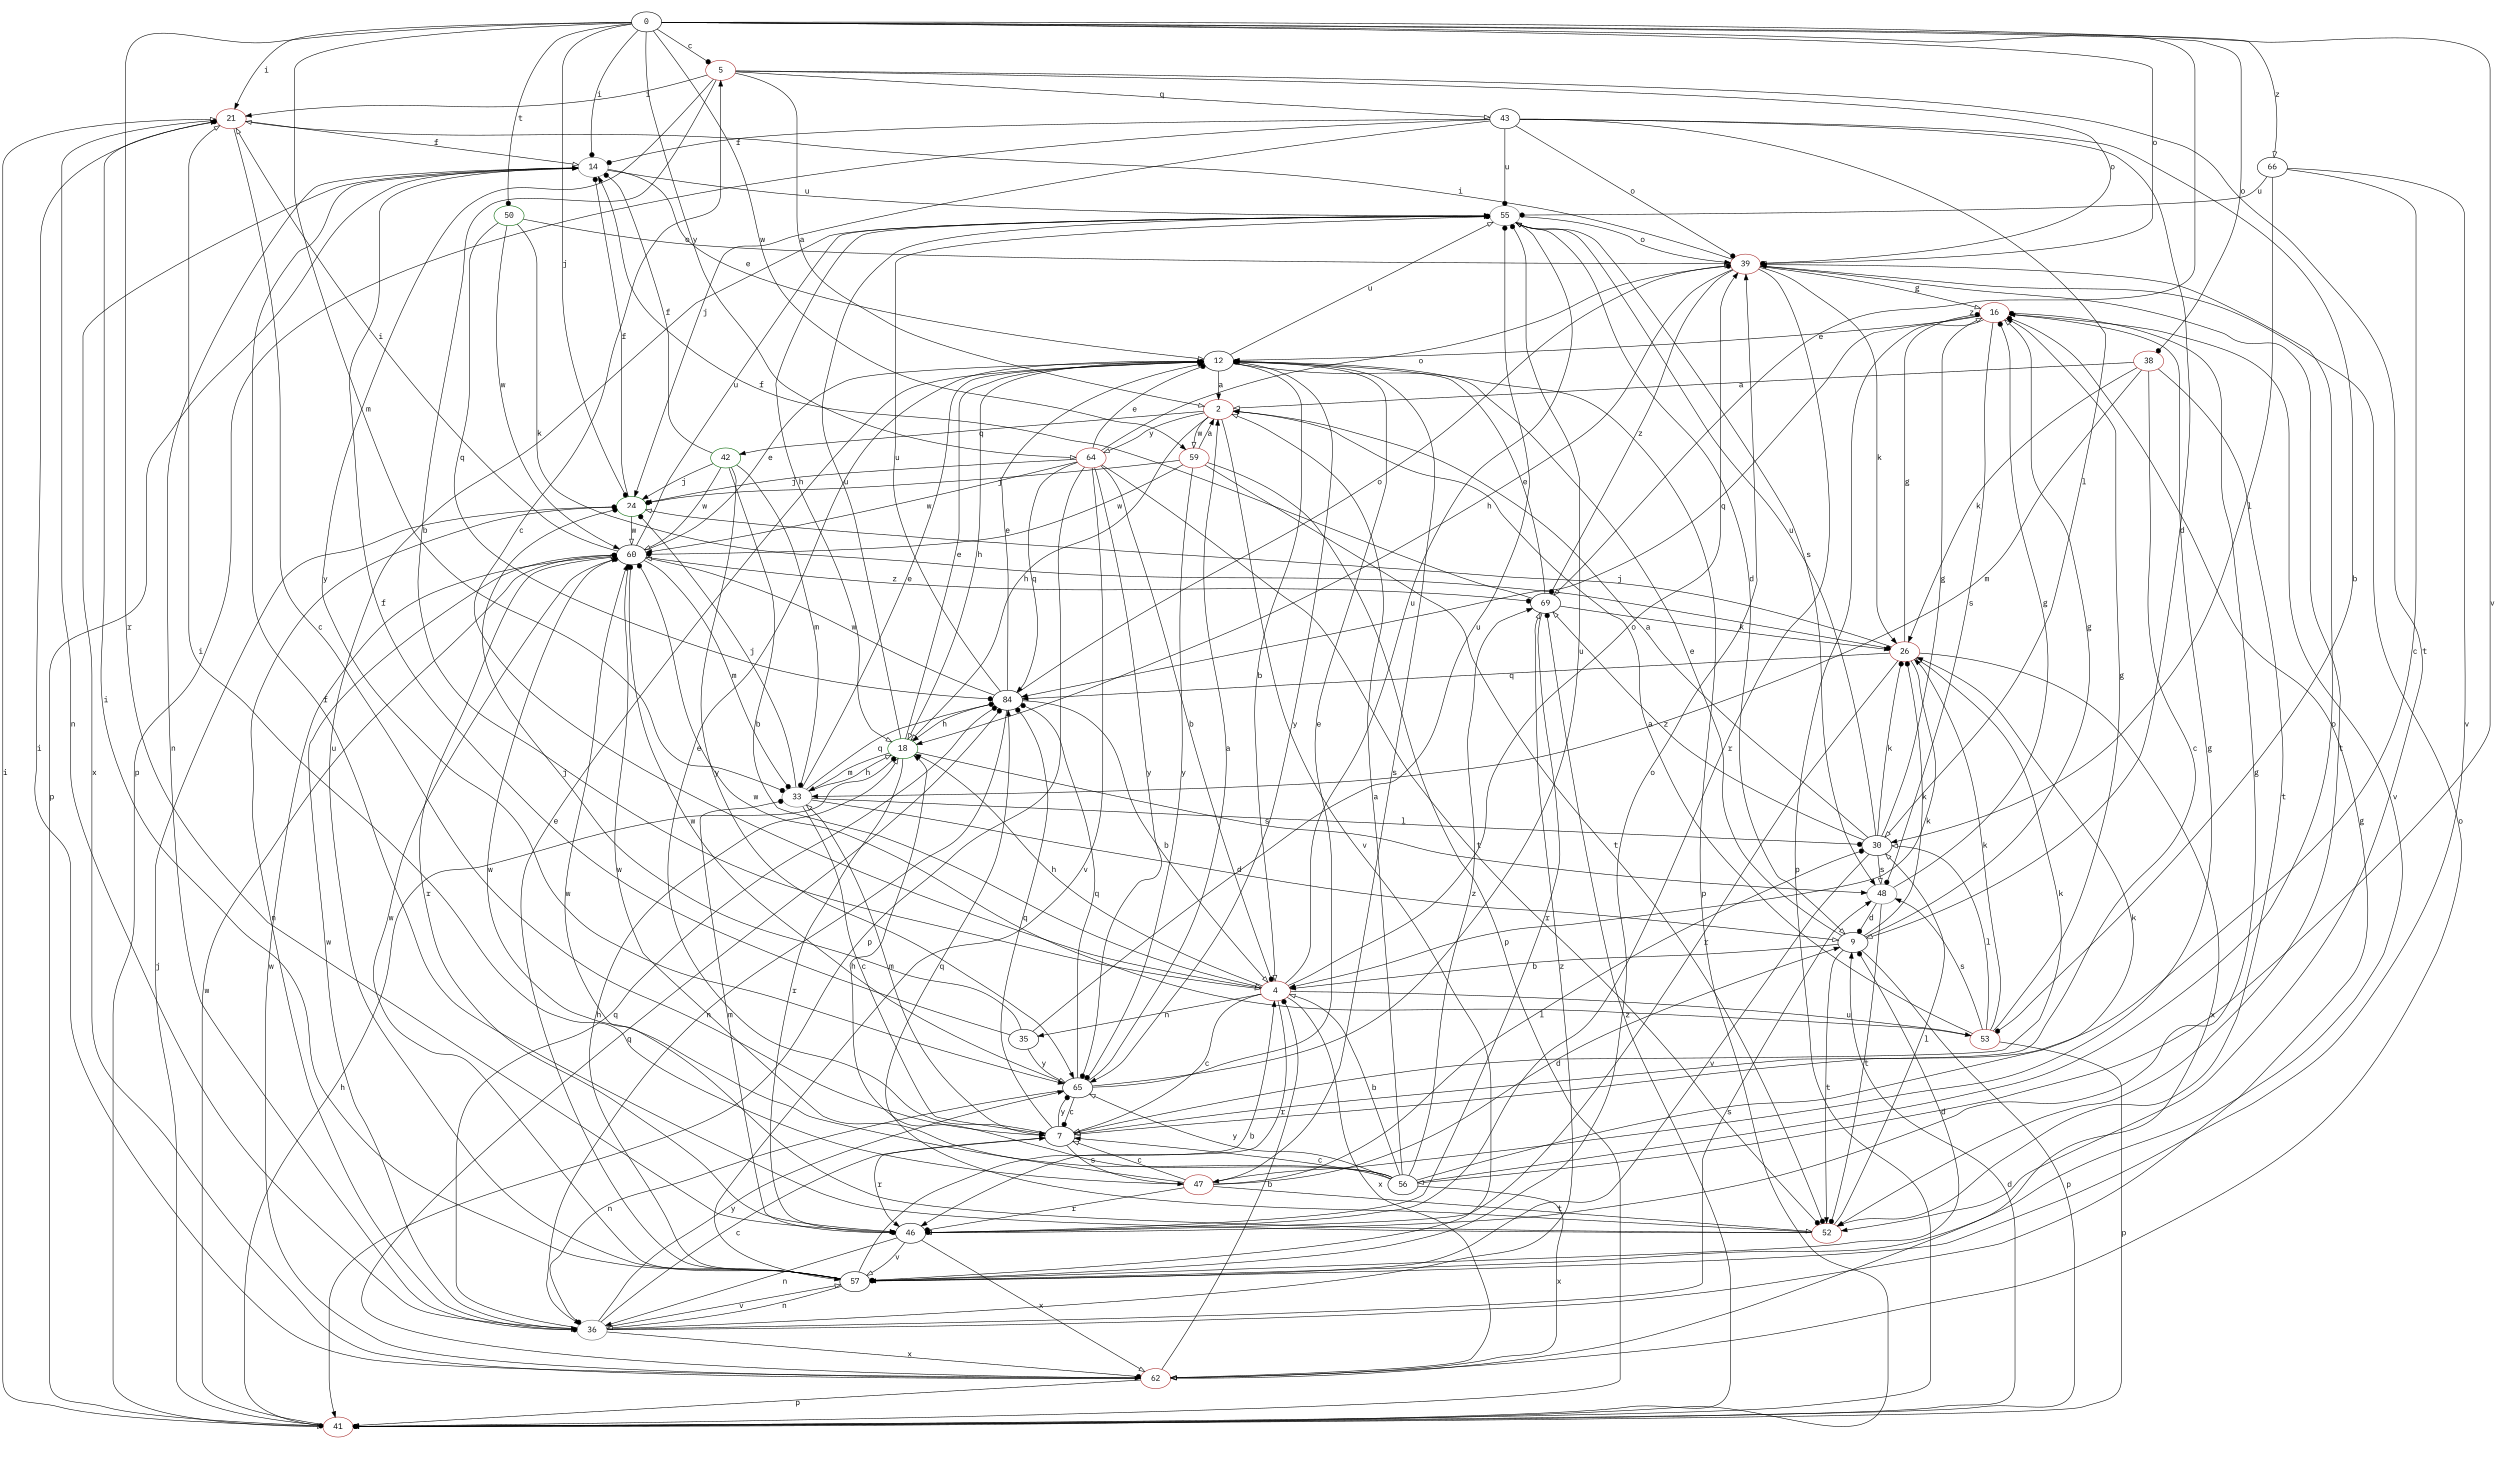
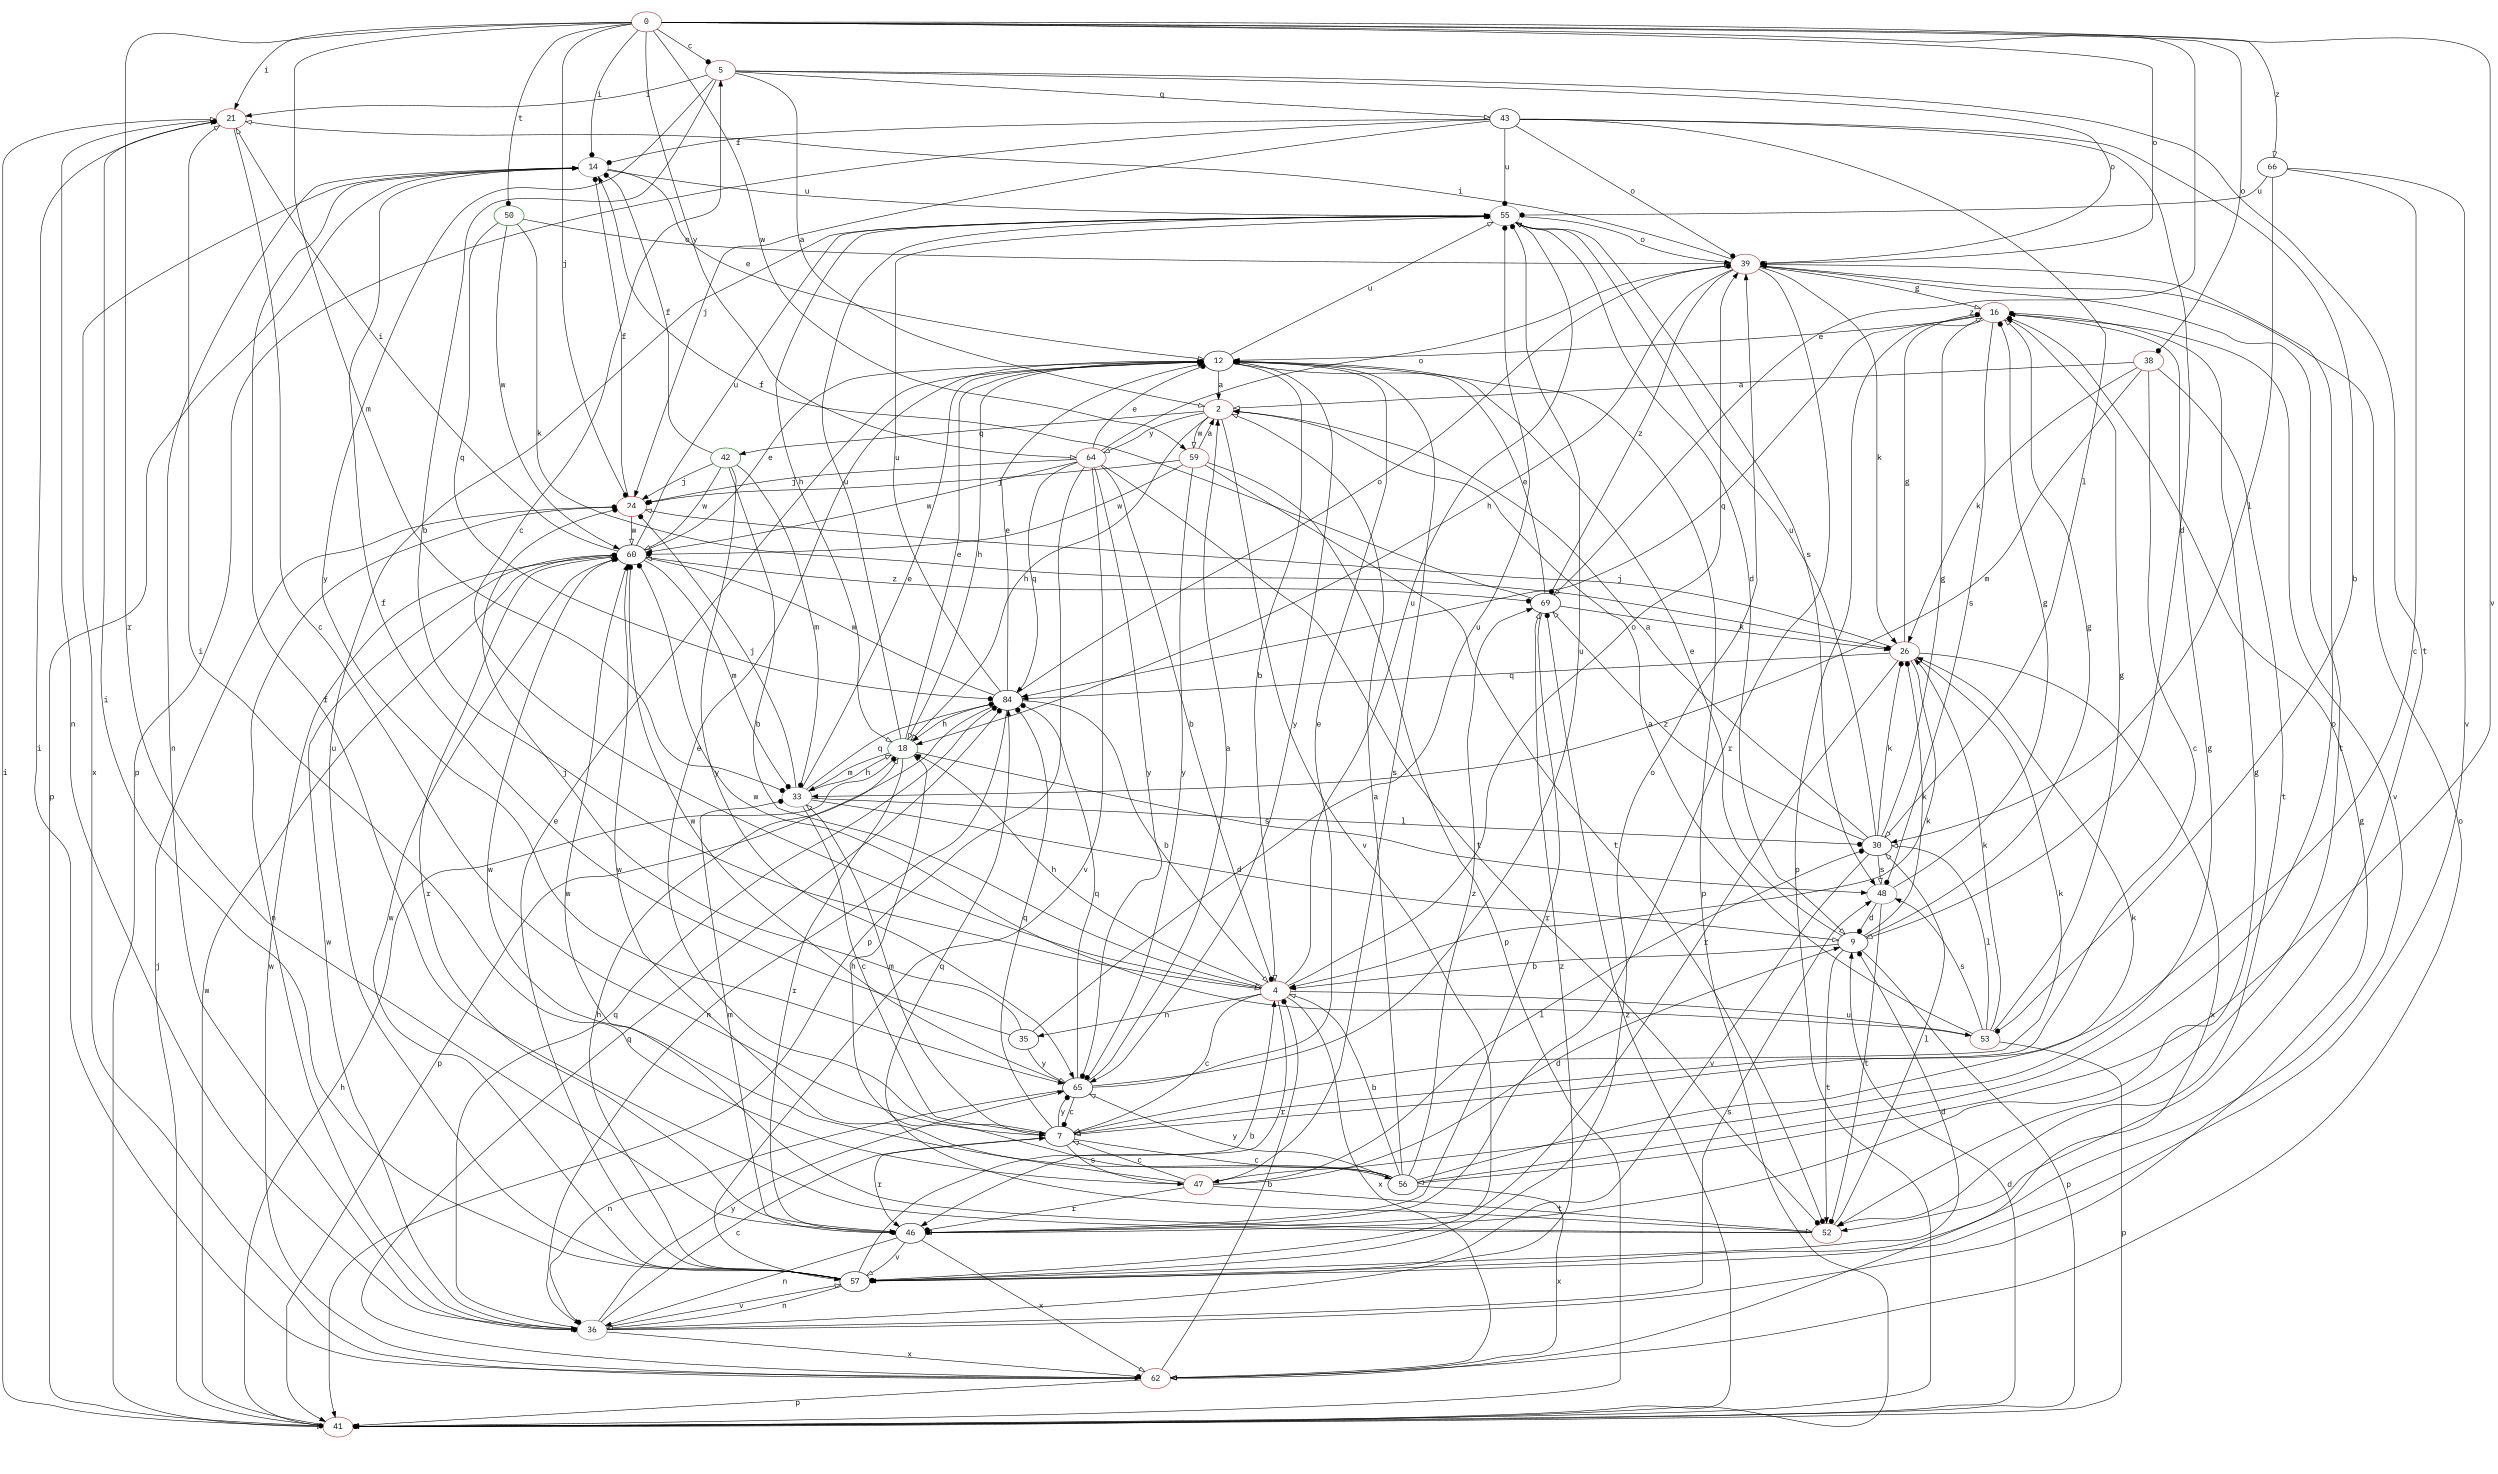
node "0": color black -> brown
edge "21" -> "14": removed, label "f"
node "24": color darkgreen -> brown
edge "84" -> "41": added, label "p"
edge "56" -> "7": reversed
